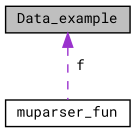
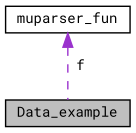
edge "muparser_fun" -> "Data_example": reversed
